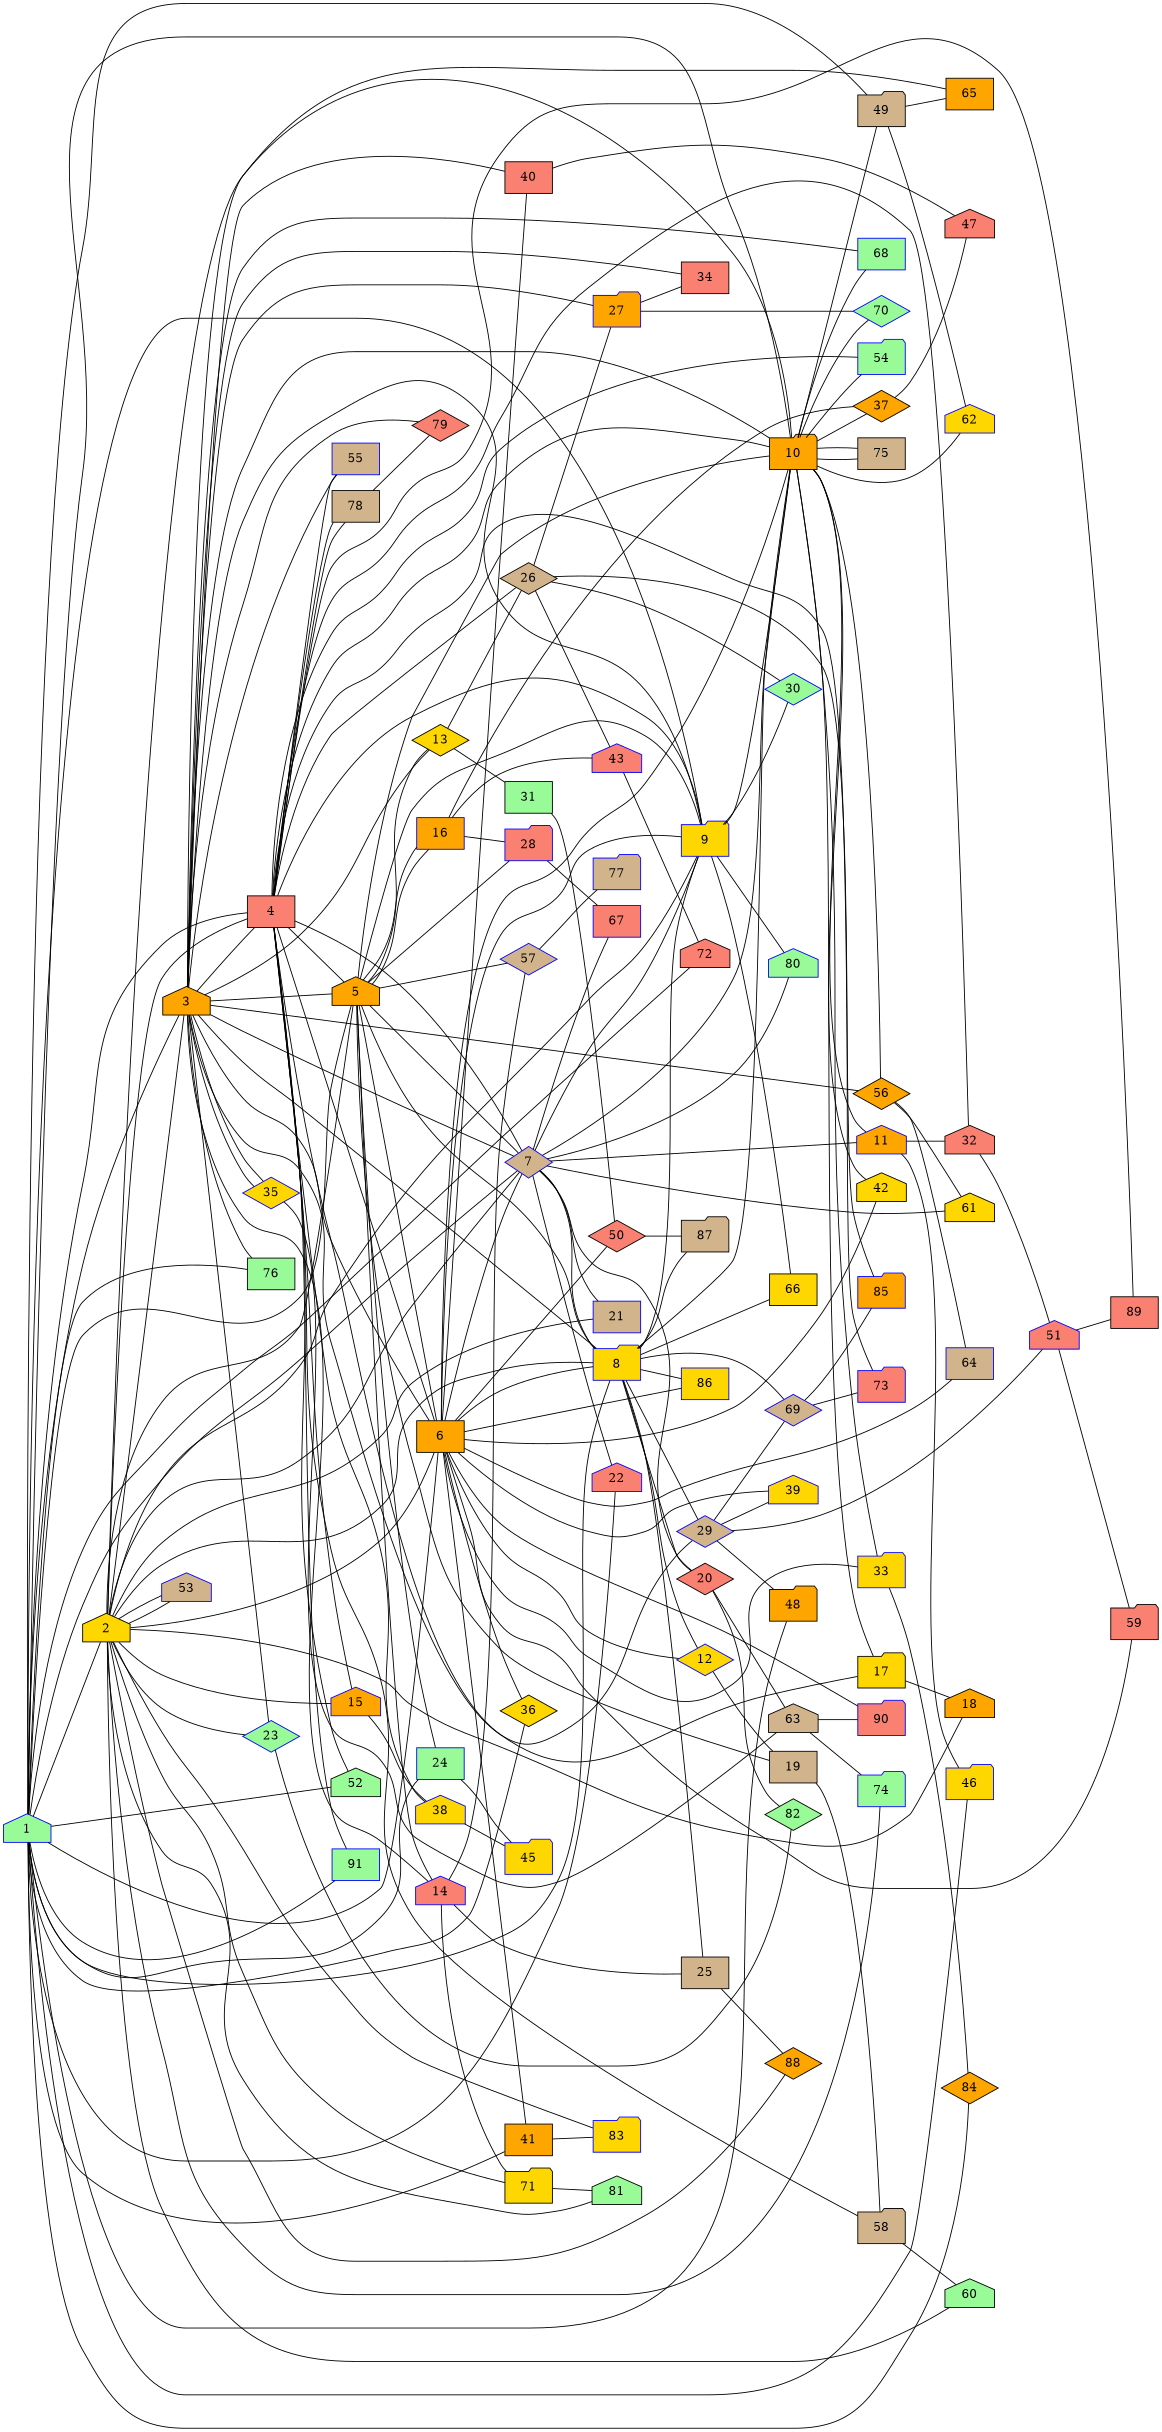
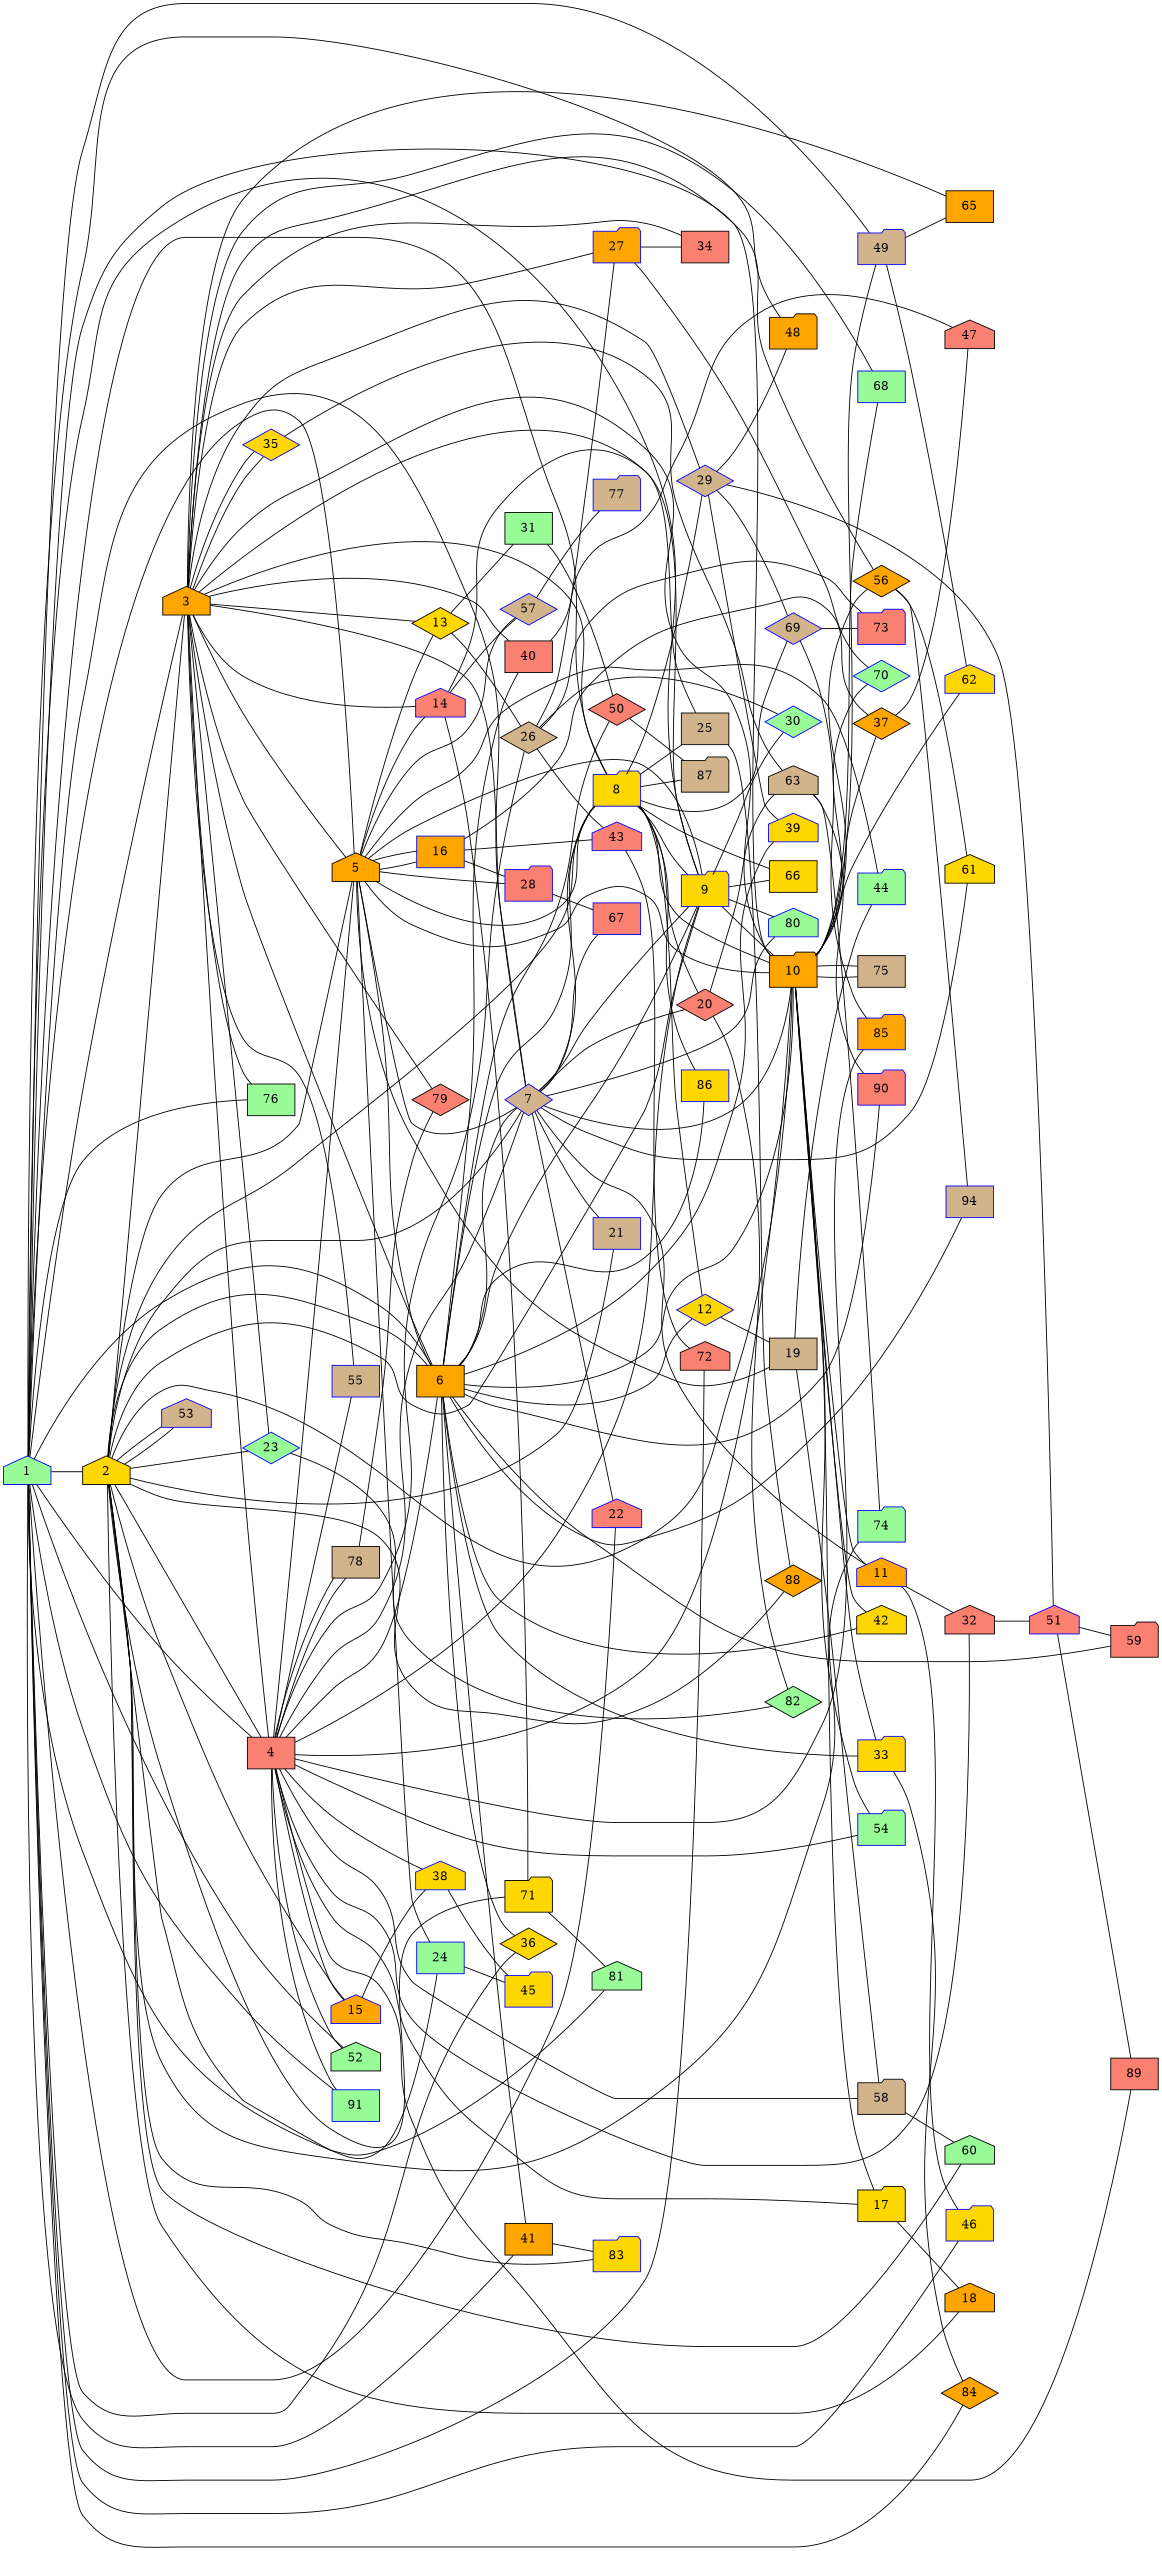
node "49": color black -> blue
node "44": added
node "64": label "64" -> "94"
